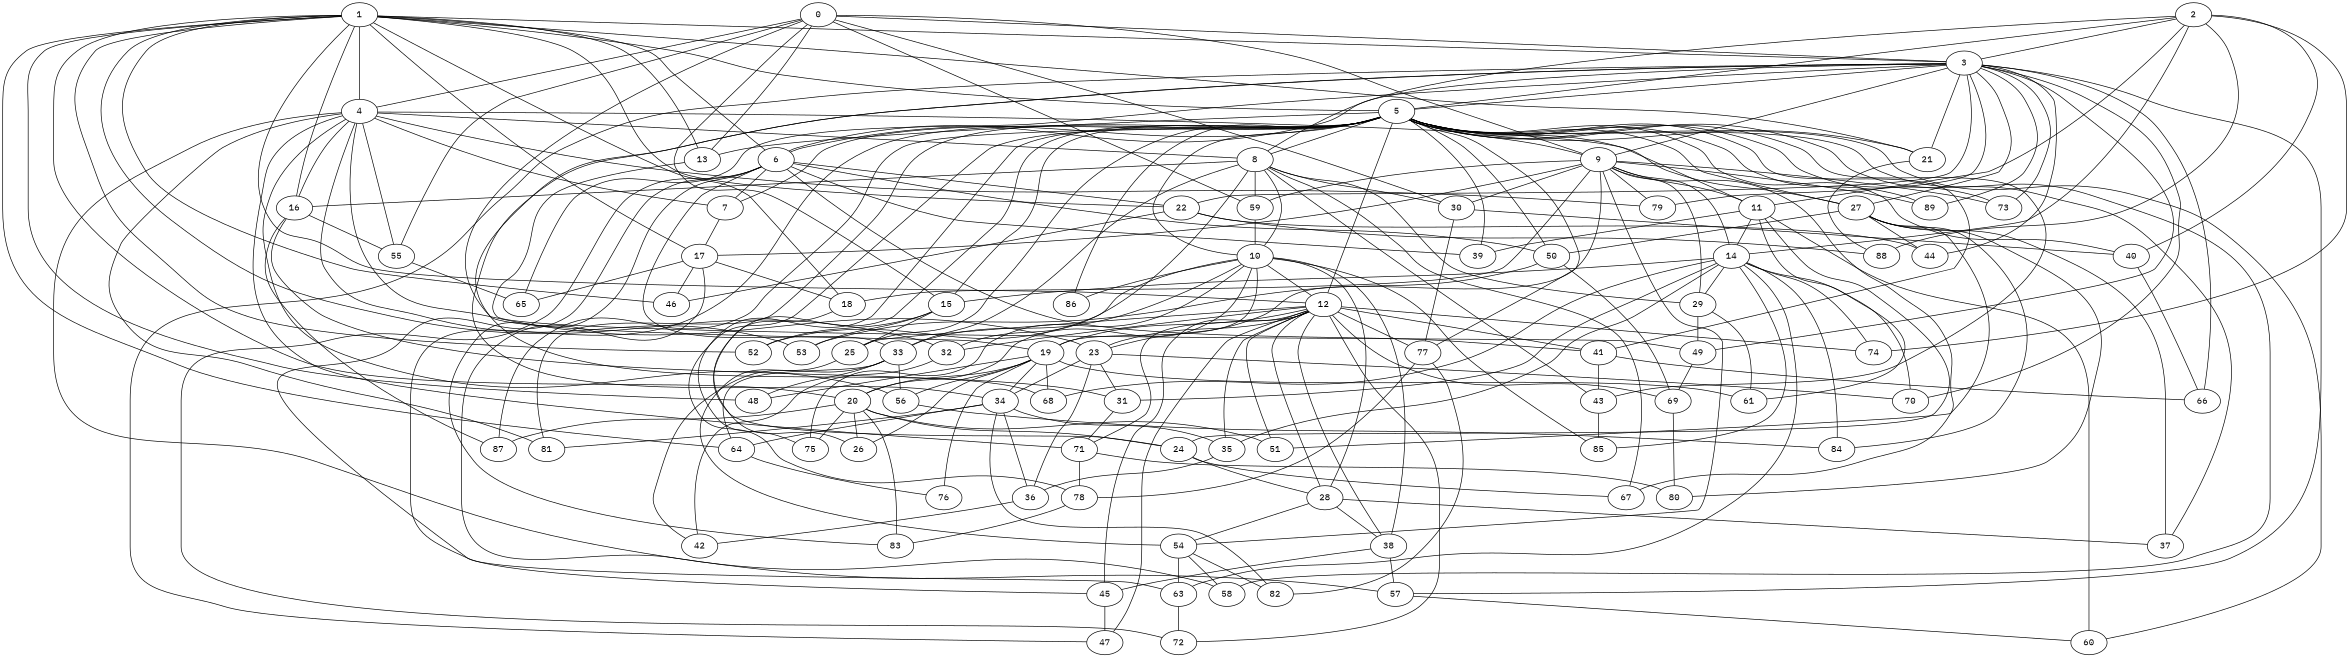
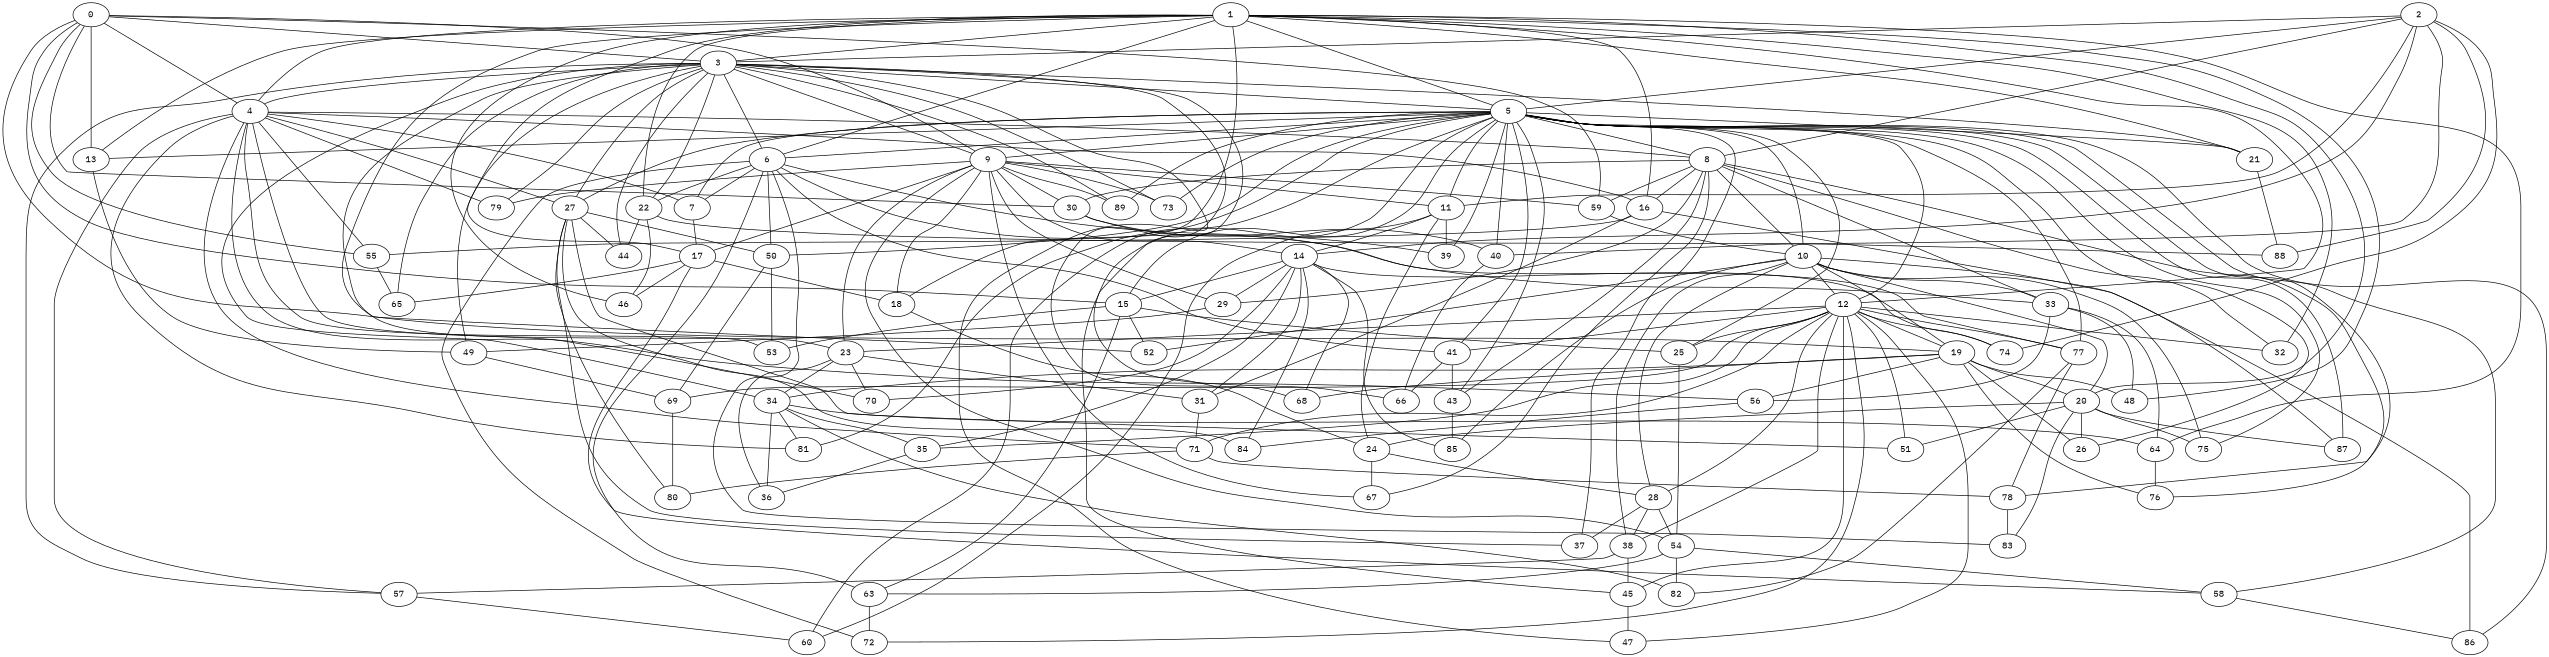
edge "3" -- "4": added
edge "8" -- "76": added
node "61": removed
node "42": removed
edge "14" -- "63": now "15" -- "63"
edge "58" -- "86": added
